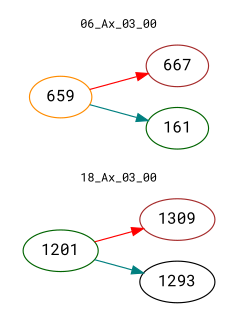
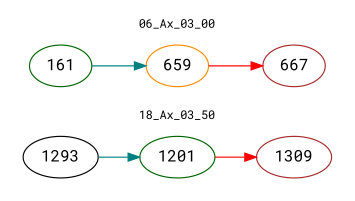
edge "659" -> "161": reversed
cluster "18_Ax_03_00": label "18_Ax_03_00" -> "18_Ax_03_50"
edge "1201" -> "1293": reversed
